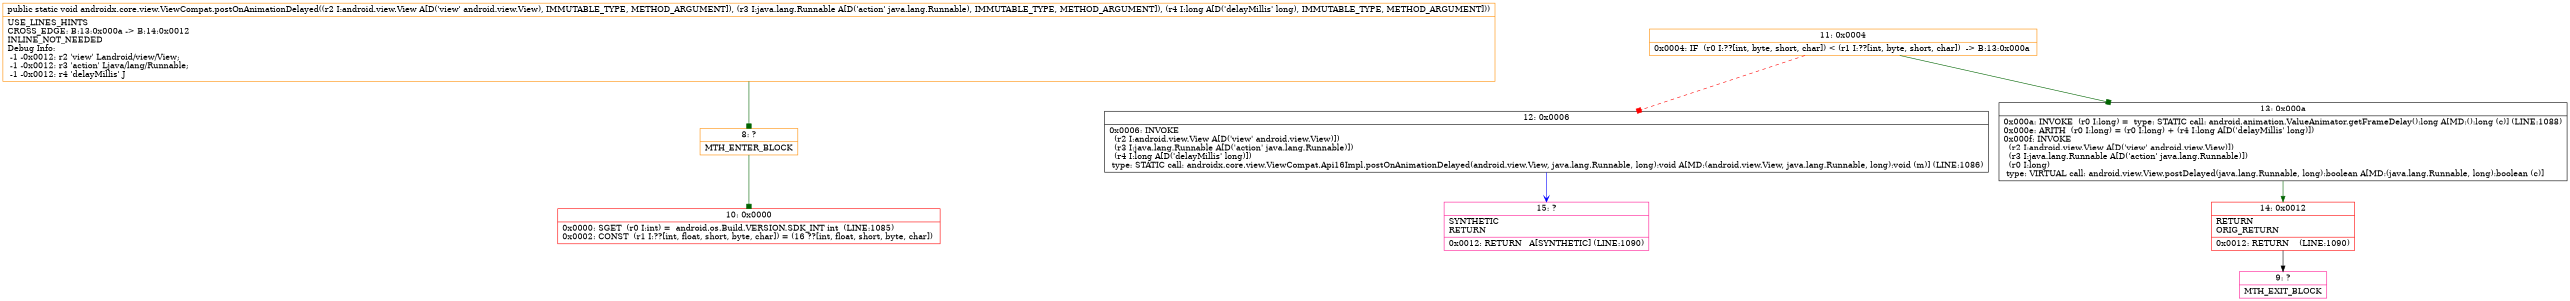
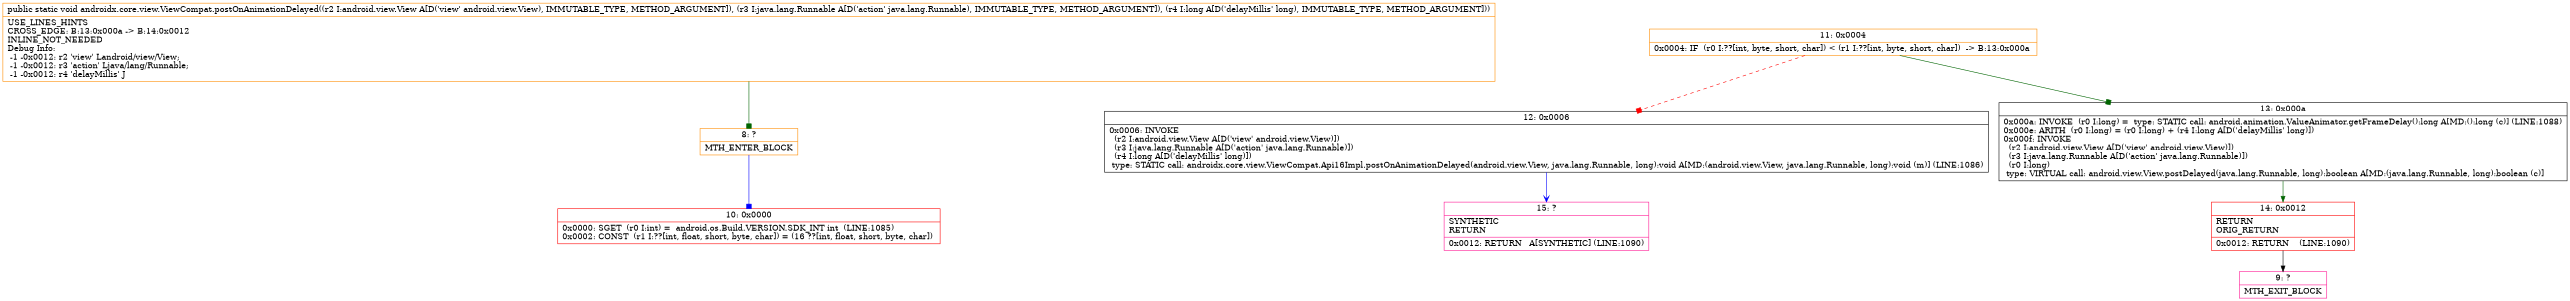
edge "8: ?" -> "10: 0x0000": color darkgreen -> blue
